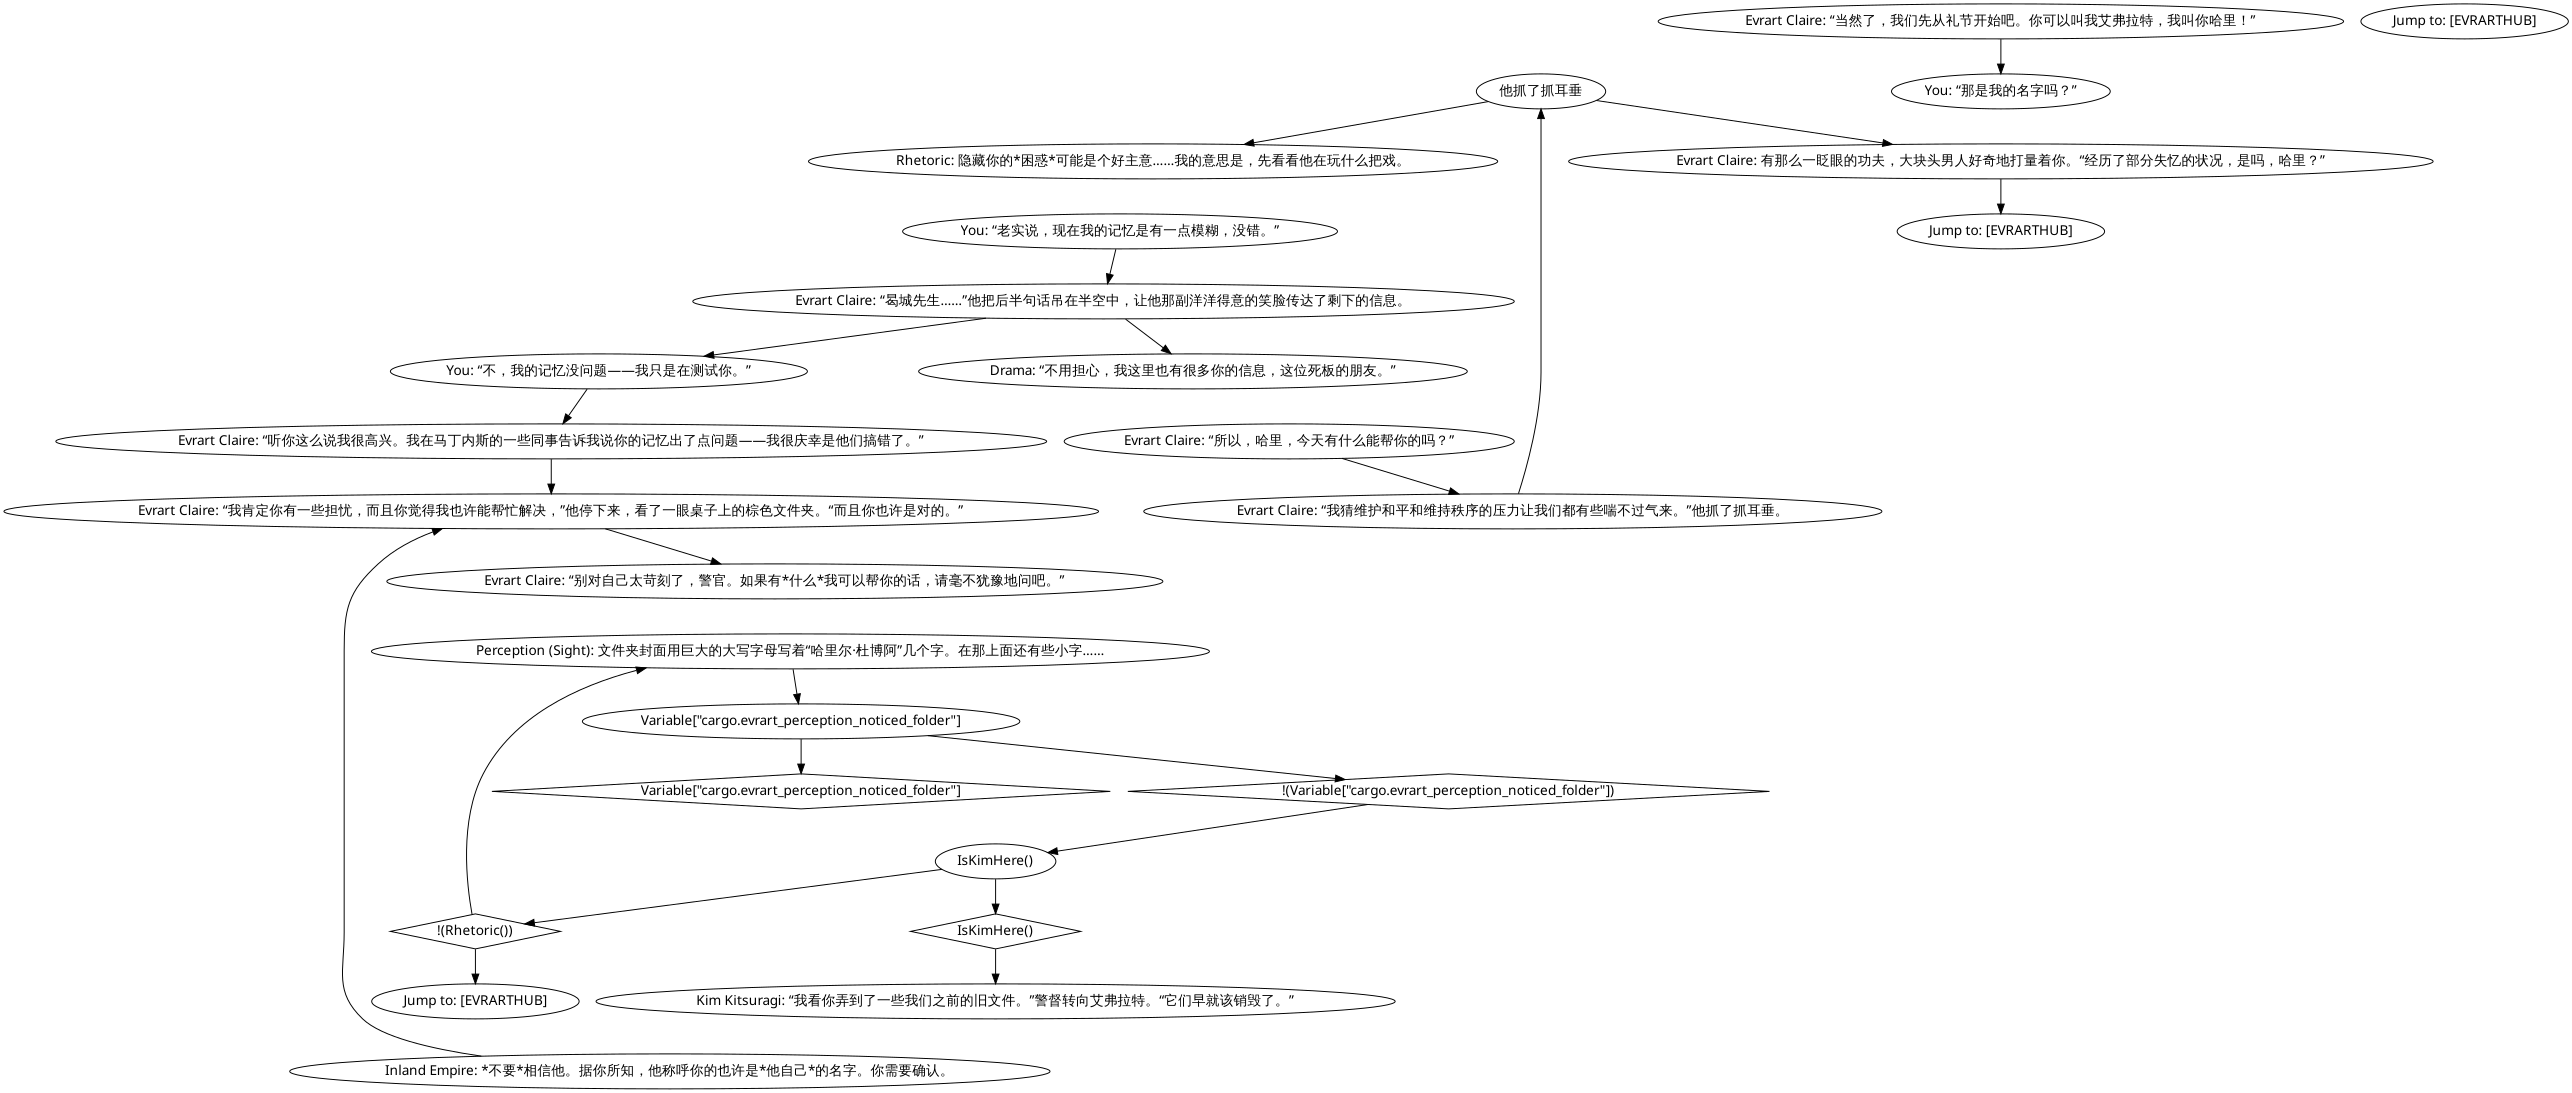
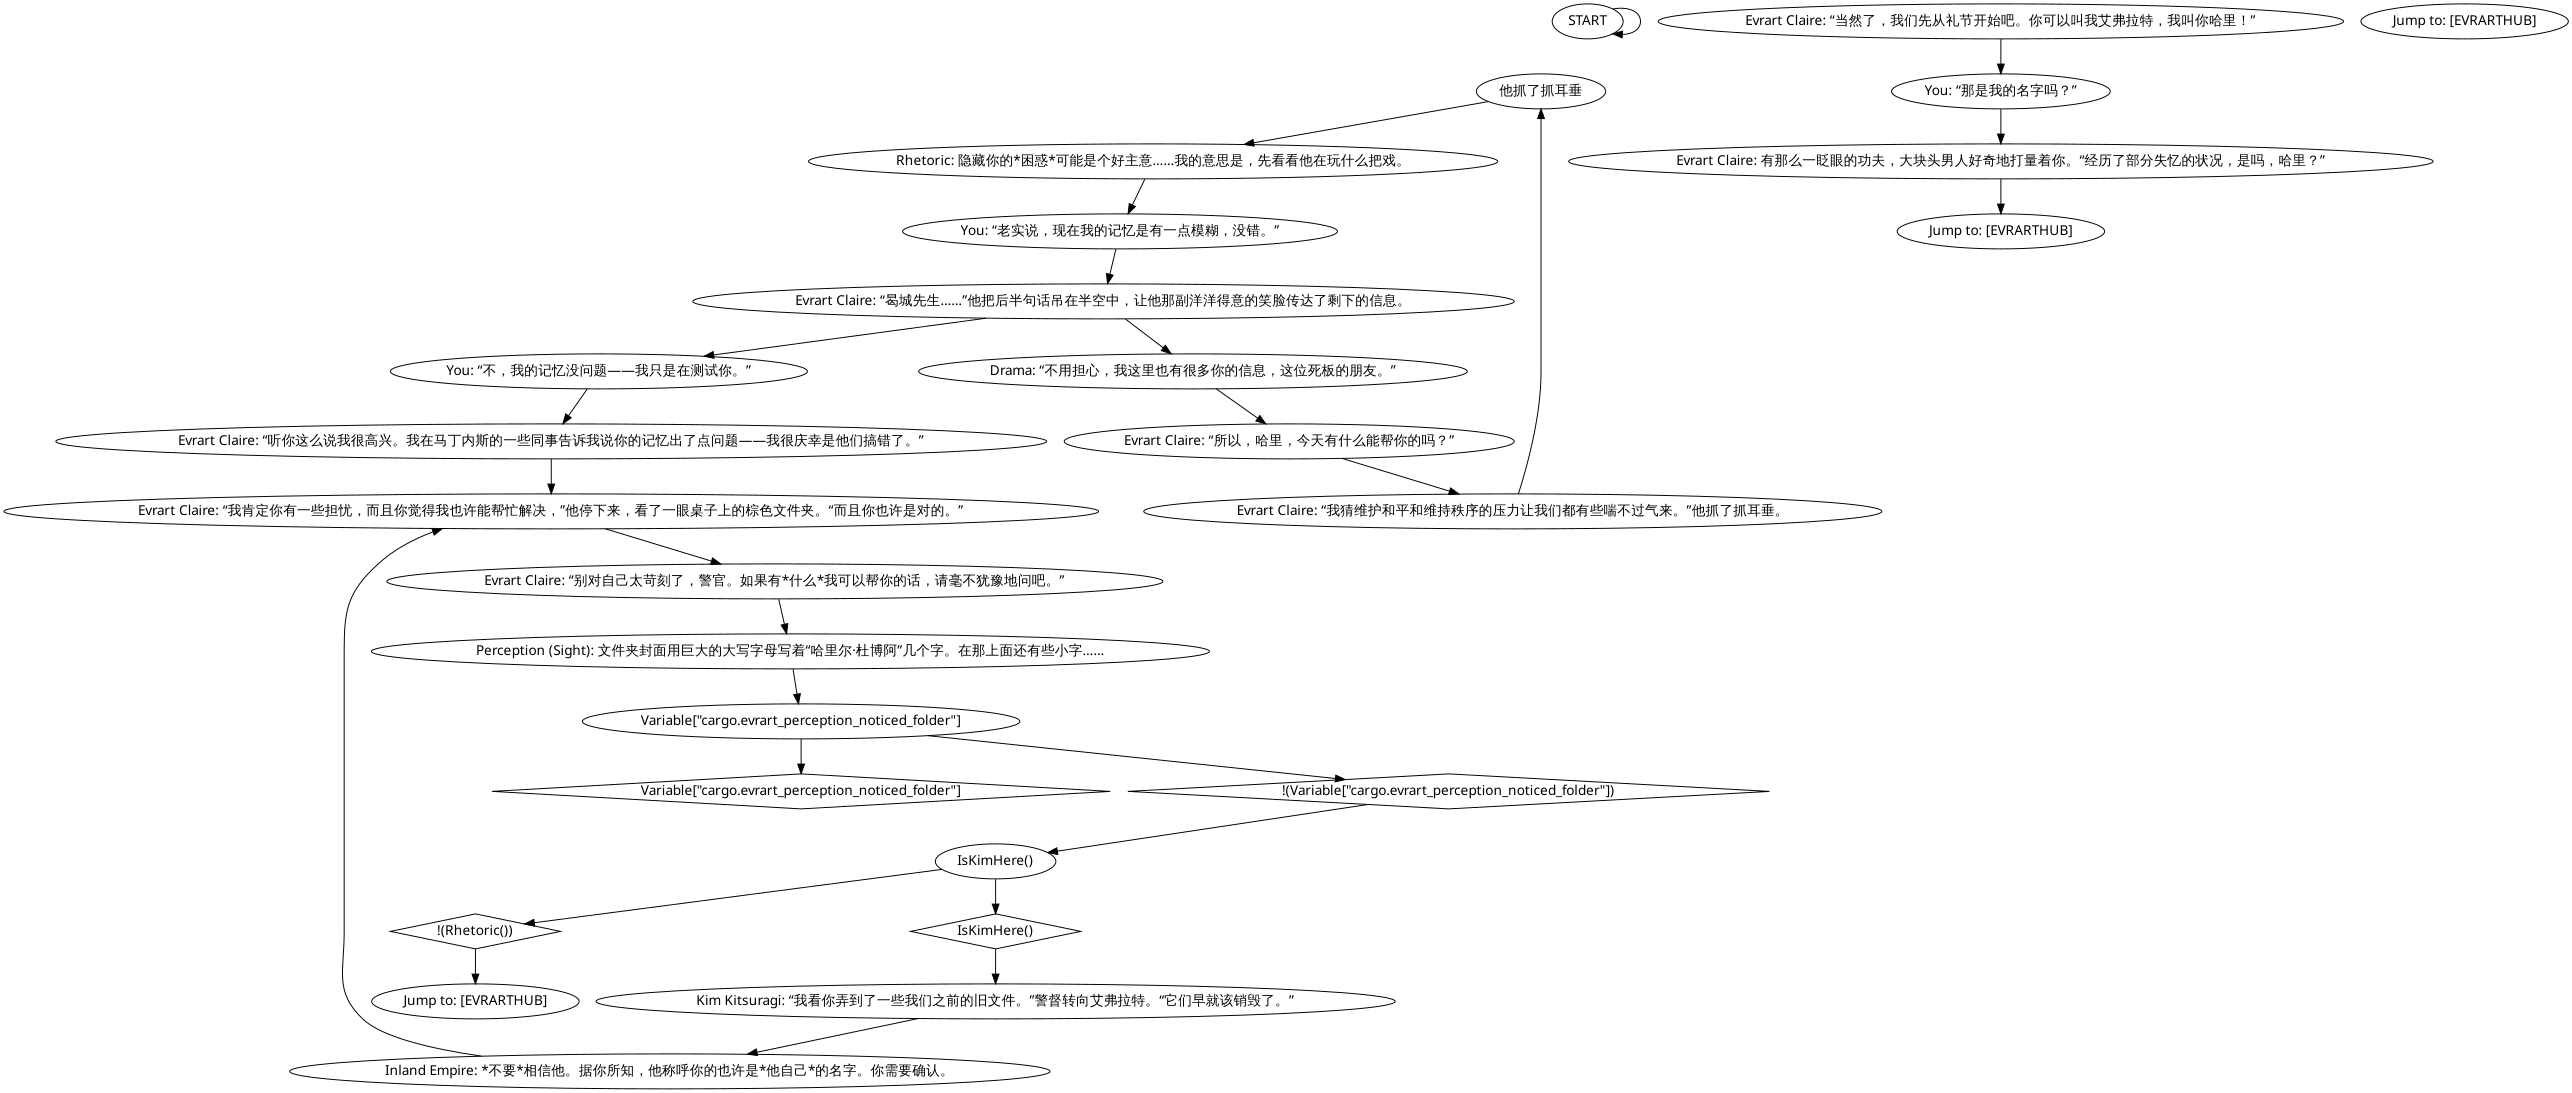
node "START": added
edge "他抓了抓耳垂" -> "Evrart Claire: 有那么一眨眼的功夫，大块头男人好奇地打量着你。“经历了部分失忆的状况，是吗，哈里？”": now "You: “那是我的名字吗？”" -> "Evrart Claire: 有那么一眨眼的功夫，大块头男人好奇地打量着你。“经历了部分失忆的状况，是吗，哈里？”"
edge "Rhetoric: 隐藏你的*困惑*可能是个好主意……我的意思是，先看看他在玩什么把戏。" -> "You: “老实说，现在我的记忆是有一点模糊，没错。”": added
edge "Drama: “不用担心，我这里也有很多你的信息，这位死板的朋友。”" -> "Evrart Claire: “所以，哈里，今天有什么能帮你的吗？”": added
edge "!(Rhetoric())" -> "Perception (Sight): 文件夹封面用巨大的大写字母写着“哈里尔·杜博阿”几个字。在那上面还有些小字……": now "Evrart Claire: “别对自己太苛刻了，警官。如果有*什么*我可以帮你的话，请毫不犹豫地问吧。”" -> "Perception (Sight): 文件夹封面用巨大的大写字母写着“哈里尔·杜博阿”几个字。在那上面还有些小字……"
edge "Kim Kitsuragi: “我看你弄到了一些我们之前的旧文件。”警督转向艾弗拉特。“它们早就该销毁了。”" -> "Inland Empire: *不要*相信他。据你所知，他称呼你的也许是*他自己*的名字。你需要确认。": added
